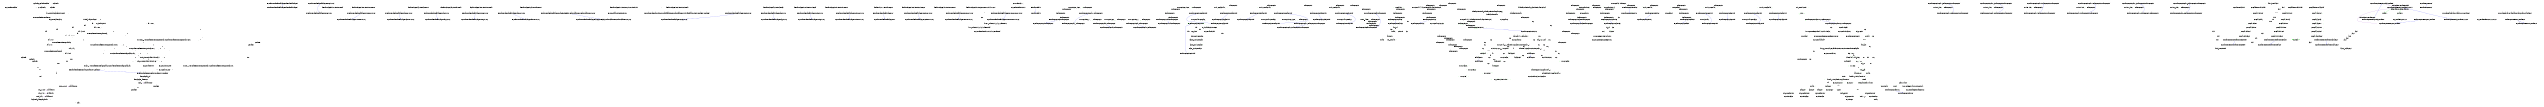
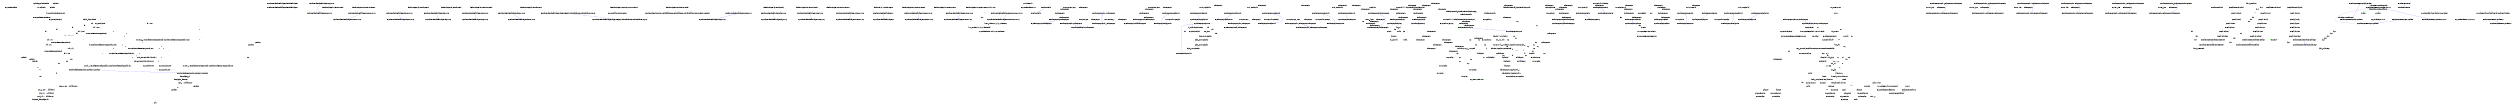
node "obj == null": removed
